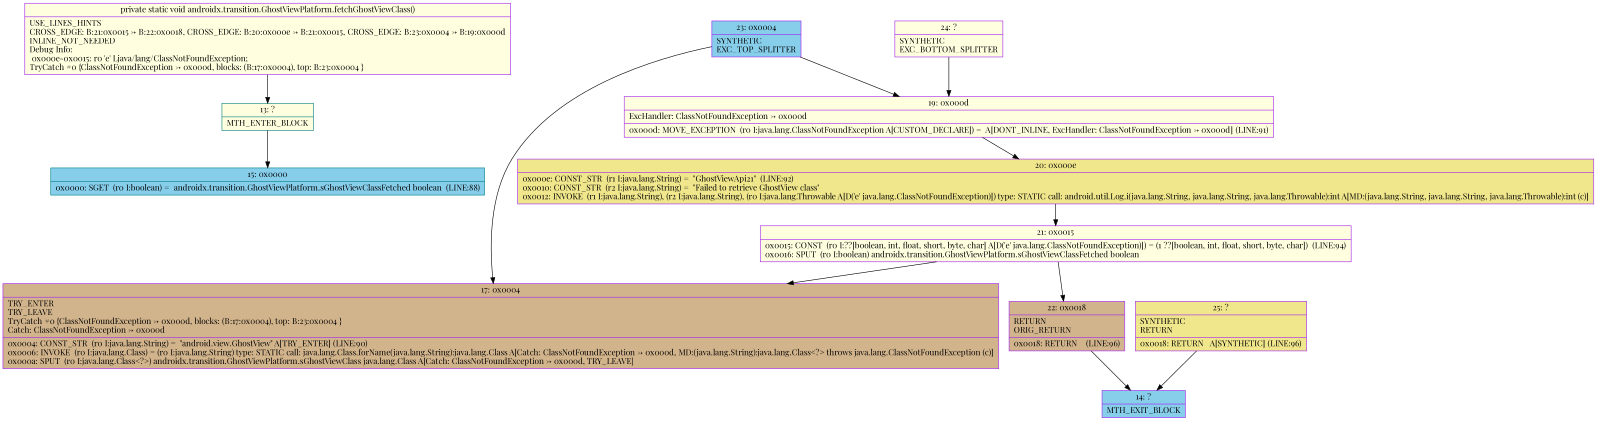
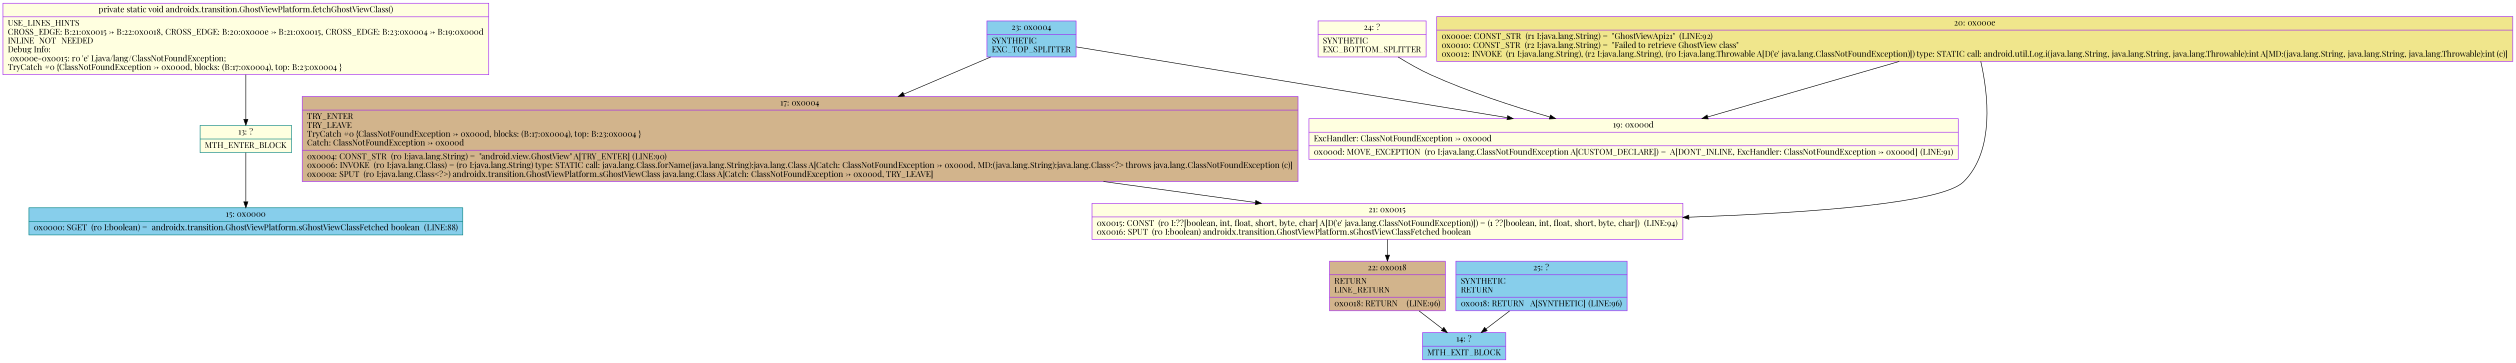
edge "19: 0x000d" -> "20: 0x000e": reversed
edge "21: 0x0015" -> "17: 0x0004": reversed
node "25: ?": fillcolor khaki -> skyblue
node "22: 0x0018": text "ORIG_RETURN" -> "LINE_RETURN"
